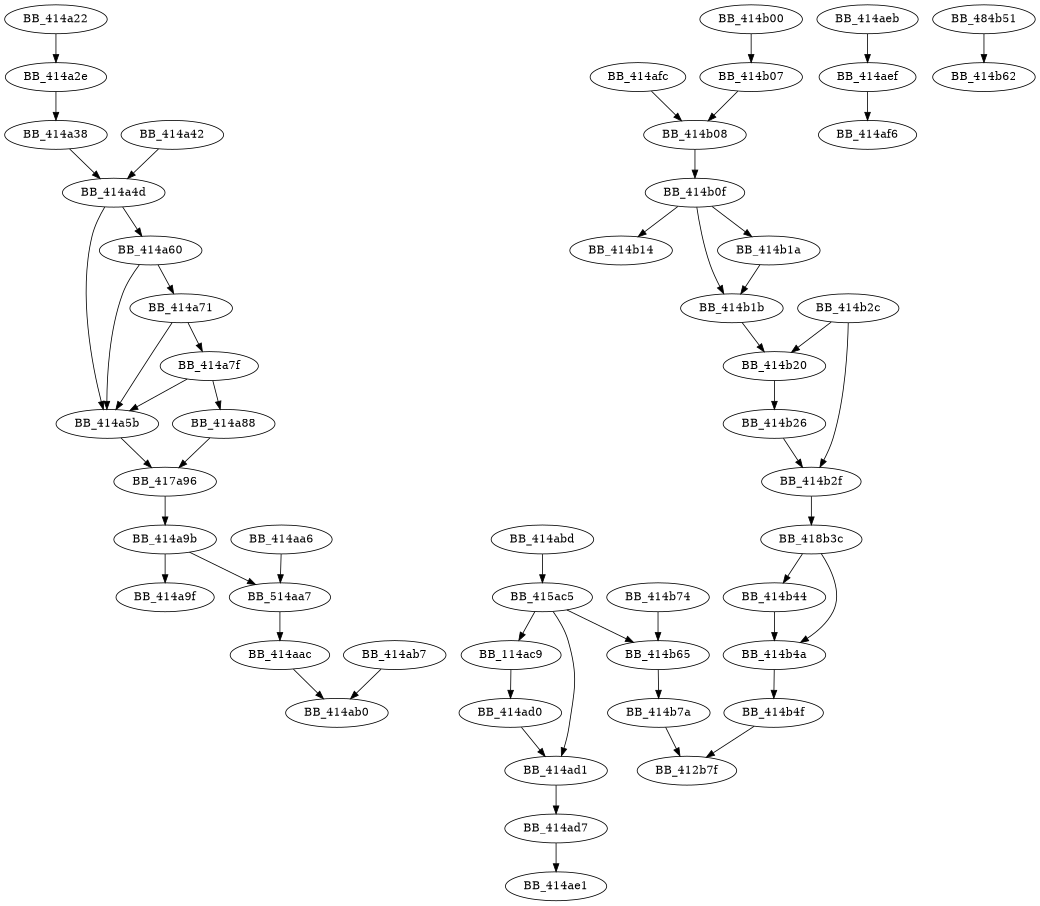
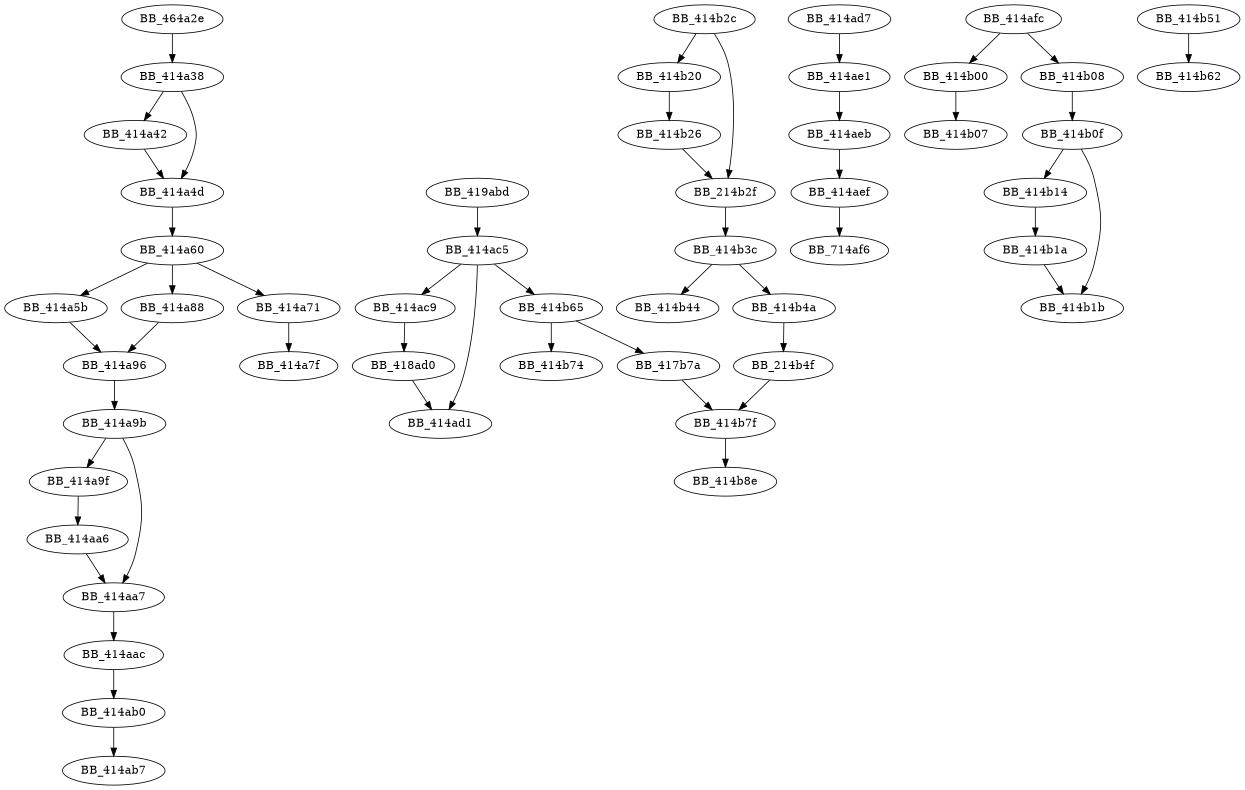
node "BB_414a22": removed
node "BB_484b51": label "BB_484b51" -> "BB_414b51"
edge "BB_414afc" -> "BB_414b00": added
node "BB_414a2e": label "BB_414a2e" -> "BB_464a2e"
edge "BB_414ae1" -> "BB_414aeb": added
edge "BB_414a38" -> "BB_414a42": added
edge "BB_414b07" -> "BB_414b08": removed
node "BB_414af6": label "BB_414af6" -> "BB_714af6"
edge "BB_414b0f" -> "BB_414b1a": now "BB_414b14" -> "BB_414b1a"
edge "BB_414a4d" -> "BB_414a5b": removed
edge "BB_414b1b" -> "BB_414b20": removed
edge "BB_414a71" -> "BB_414a5b": removed
edge "BB_414a7f" -> "BB_414a88": now "BB_414a60" -> "BB_414a88"
edge "BB_414a7f" -> "BB_414a5b": removed
node "BB_417a96": label "BB_417a96" -> "BB_414a96"
node "BB_414b8e": added
node "BB_414b2f": label "BB_414b2f" -> "BB_214b2f"
edge "BB_414a9f" -> "BB_414aa6": added
node "BB_414abd": label "BB_414abd" -> "BB_419abd"
node "BB_418b3c": label "BB_418b3c" -> "BB_414b3c"
node "BB_514aa7": label "BB_514aa7" -> "BB_414aa7"
node "BB_415ac5": label "BB_415ac5" -> "BB_414ac5"
edge "BB_414b74" -> "BB_414b65": reversed
edge "BB_414b44" -> "BB_414b4a": removed
node "BB_114ac9": label "BB_114ac9" -> "BB_414ac9"
edge "BB_414ab7" -> "BB_414ab0": reversed
node "BB_414ad0": label "BB_414ad0" -> "BB_418ad0"
node "BB_414b7a": label "BB_414b7a" -> "BB_417b7a"
node "BB_414b4f": label "BB_414b4f" -> "BB_214b4f"
node "BB_412b7f": label "BB_412b7f" -> "BB_414b7f"
edge "BB_414ad1" -> "BB_414ad7": removed
